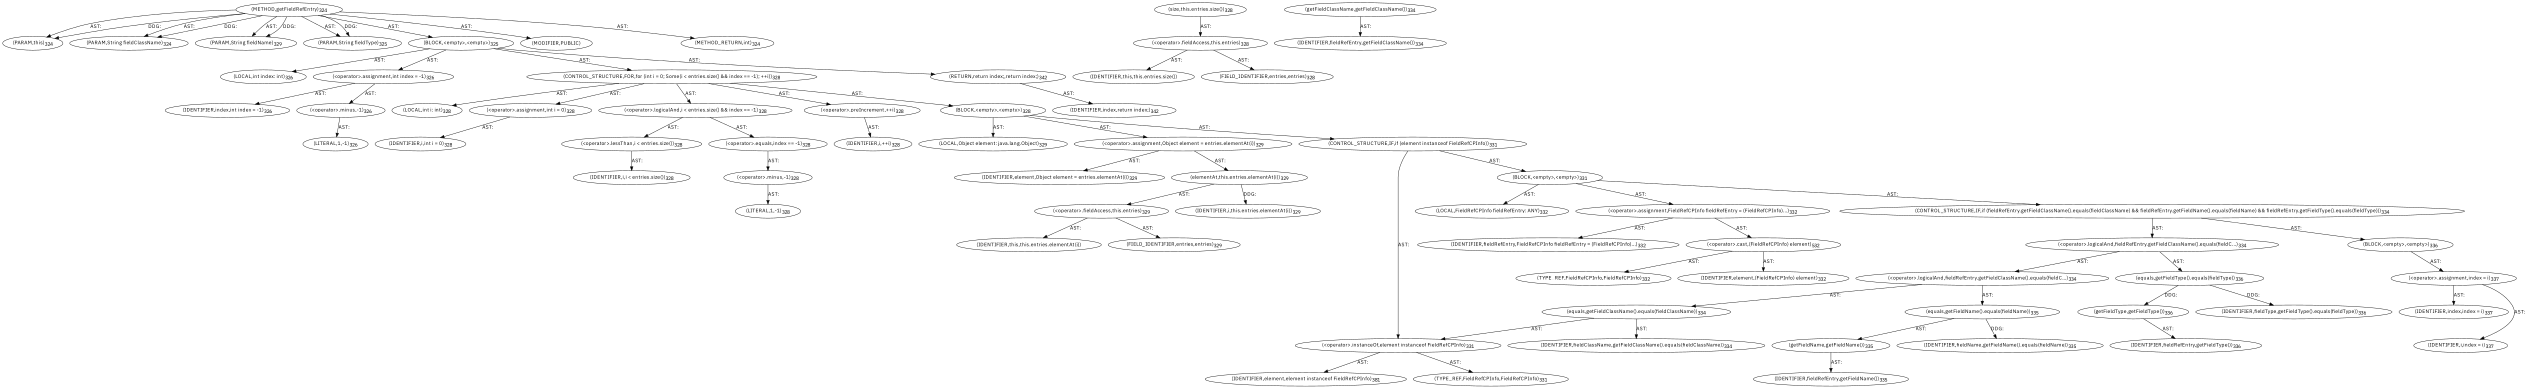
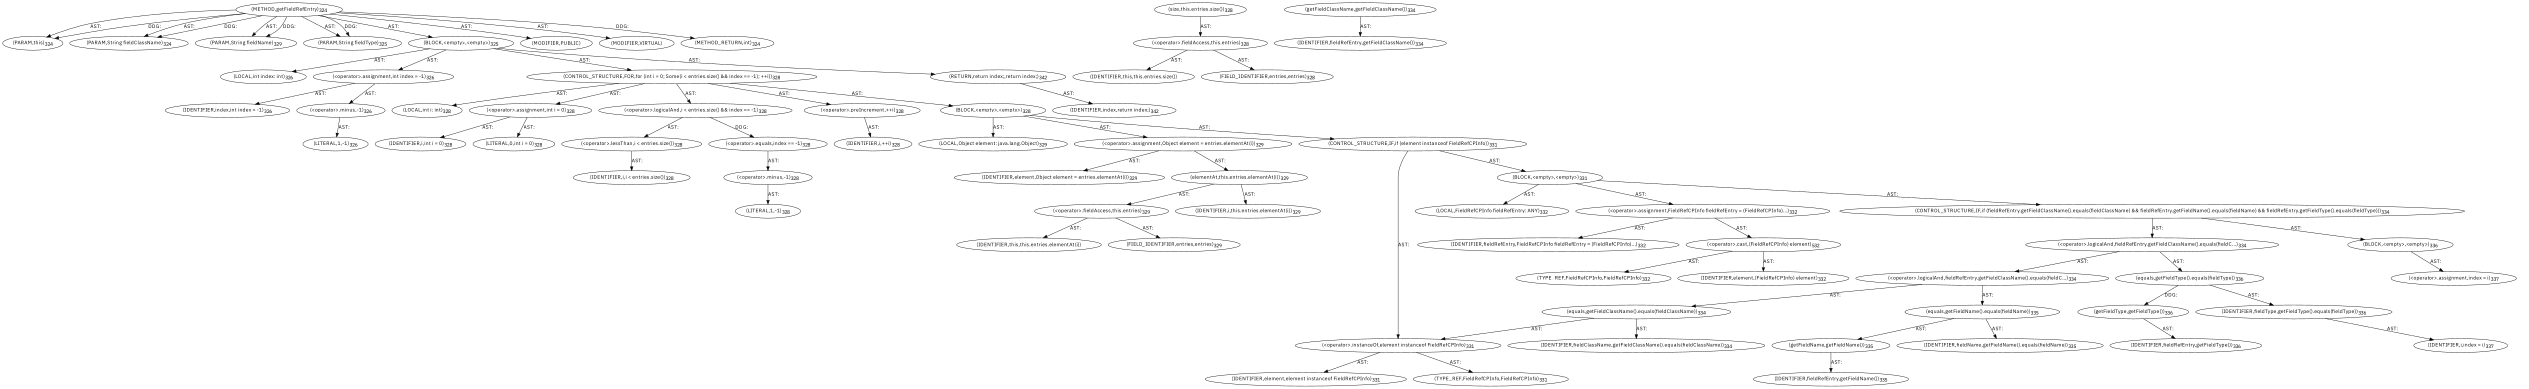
edge "(METHOD,getFieldRefEntry)" -> "(METHOD_RETURN,int)": label "AST: " -> "DDG: "
node "(MODIFIER,VIRTUAL)": added
edge "(<operator>.logicalAnd,i < entries.size() && index == -1)" -> "(<operator>.equals,index == -1)": label "AST: " -> "DDG: "
node "(LITERAL,0,int i = 0)": added
edge "(elementAt,this.entries.elementAt(i))" -> "(IDENTIFIER,i,this.entries.elementAt(i))": label "DDG: " -> "AST: "
edge "(equals,getFieldType().equals(fieldType))" -> "(IDENTIFIER,fieldType,getFieldType().equals(fieldType))": label "DDG: " -> "AST: "
edge "(<operator>.assignment,index = i)" -> "(IDENTIFIER,i,index = i)": now "(IDENTIFIER,fieldType,getFieldType().equals(fieldType))" -> "(IDENTIFIER,i,index = i)"
node "(IDENTIFIER,index,index = i)": removed
edge "(equals,getFieldName().equals(fieldName))" -> "(IDENTIFIER,fieldName,getFieldName().equals(fieldName))": label "DDG: " -> "AST: "
node "(IDENTIFIER,element,element instanceof FieldRefCPInfo)": text "381" -> "331"
